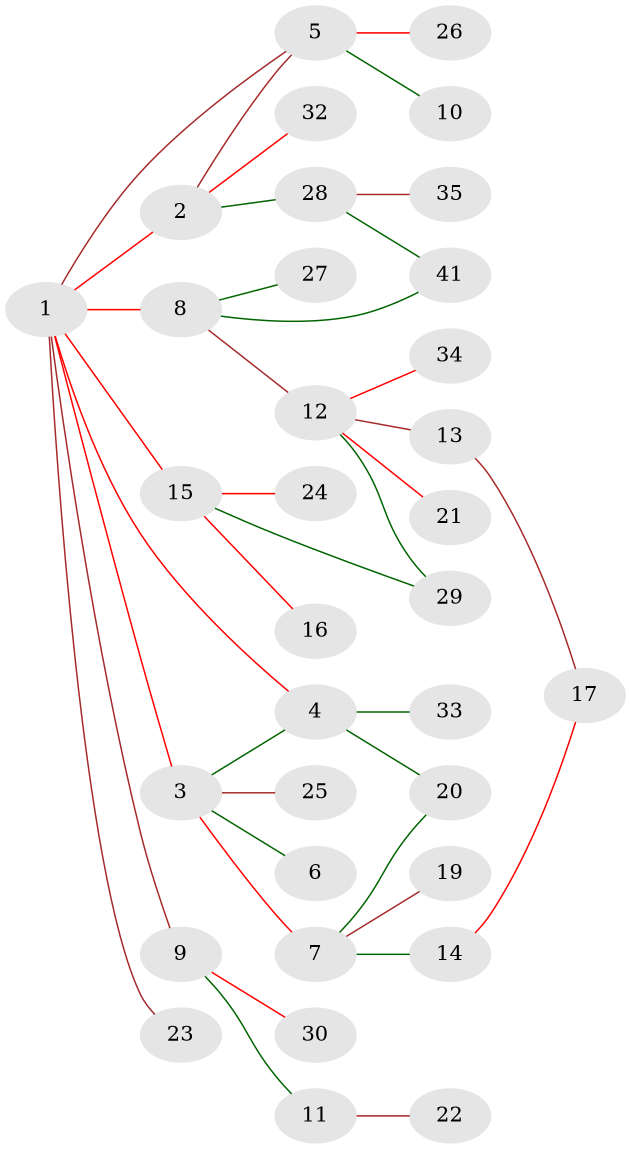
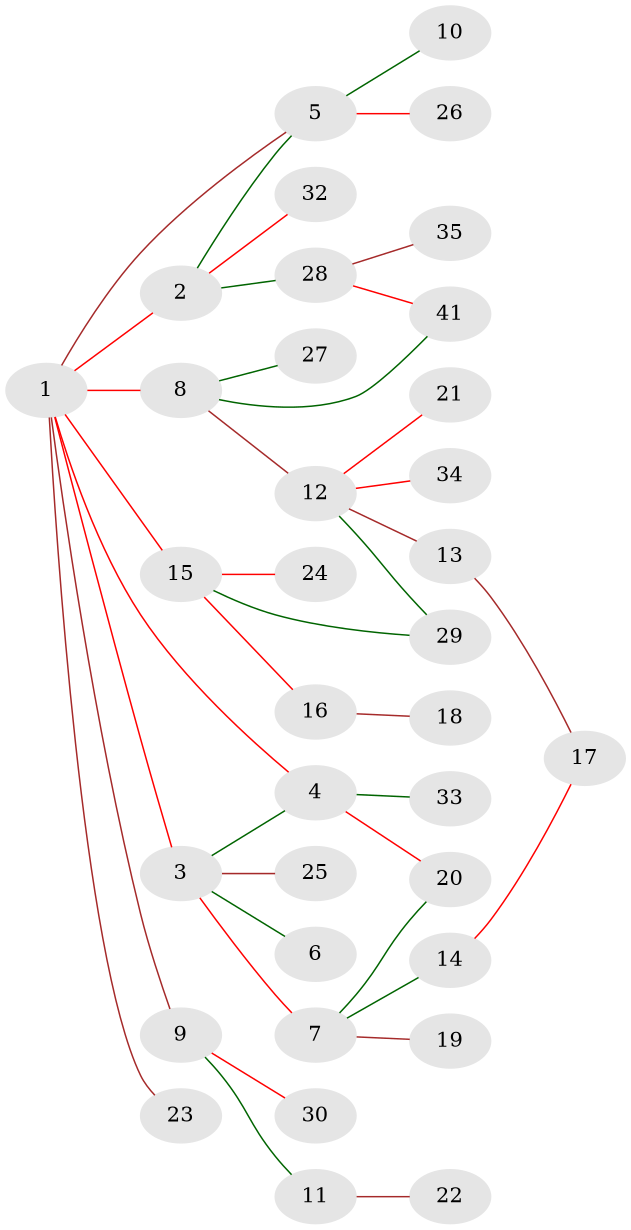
edge "5" -- "2": color brown -> darkgreen
edge "28" -- "41": color darkgreen -> red
node "18": added
edge "4" -- "20": color darkgreen -> red
